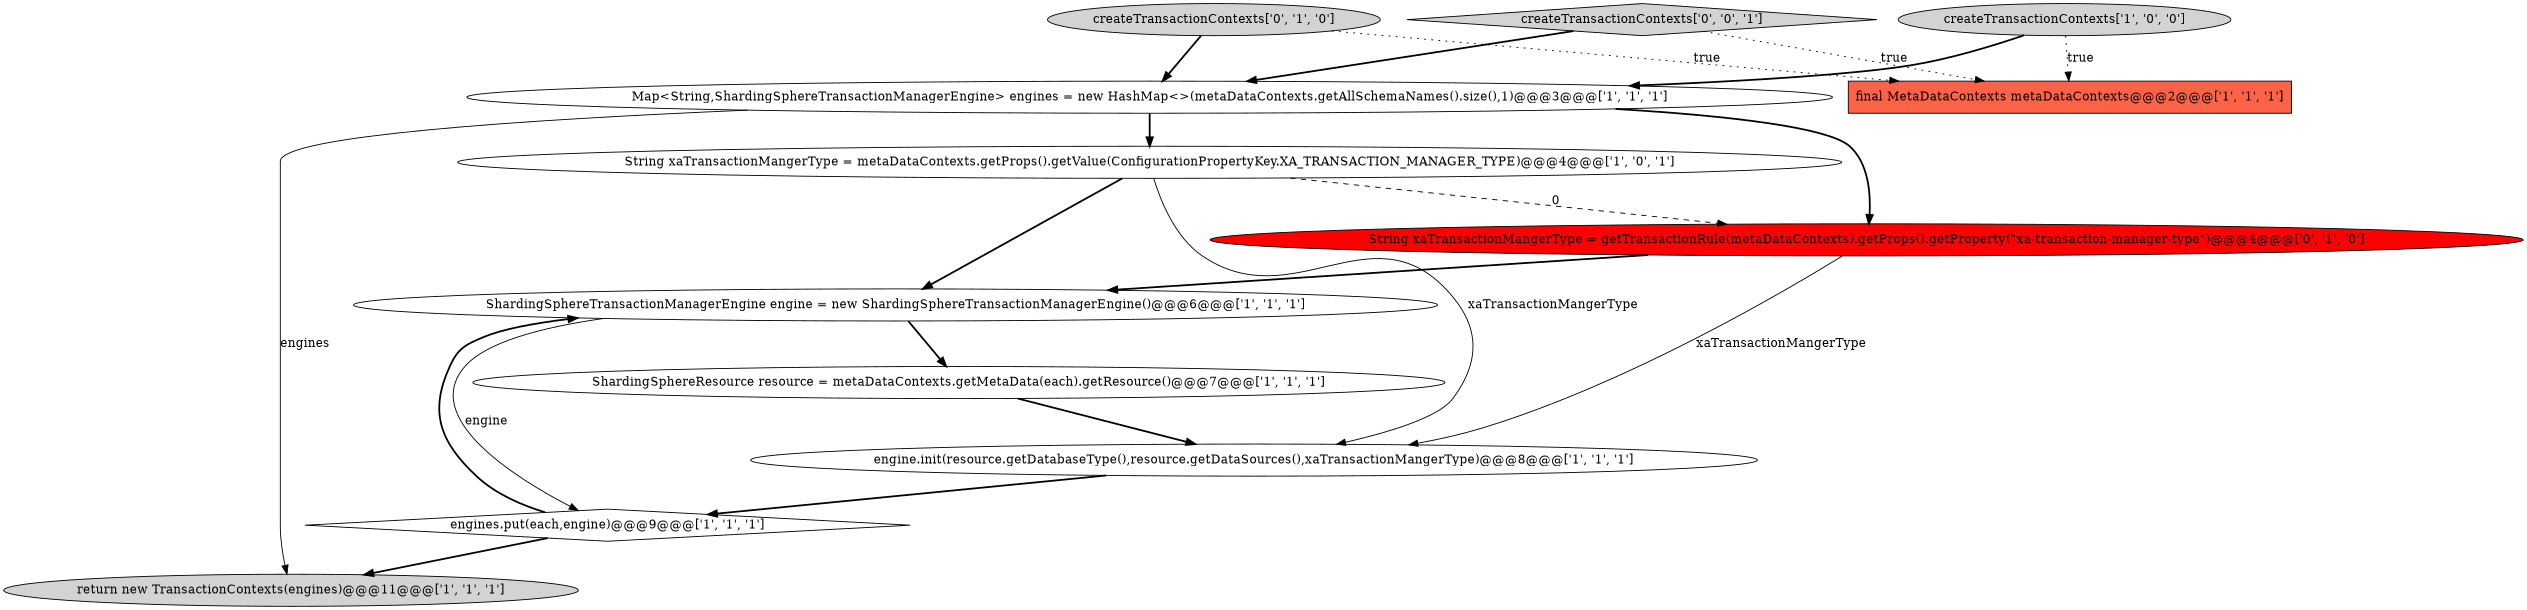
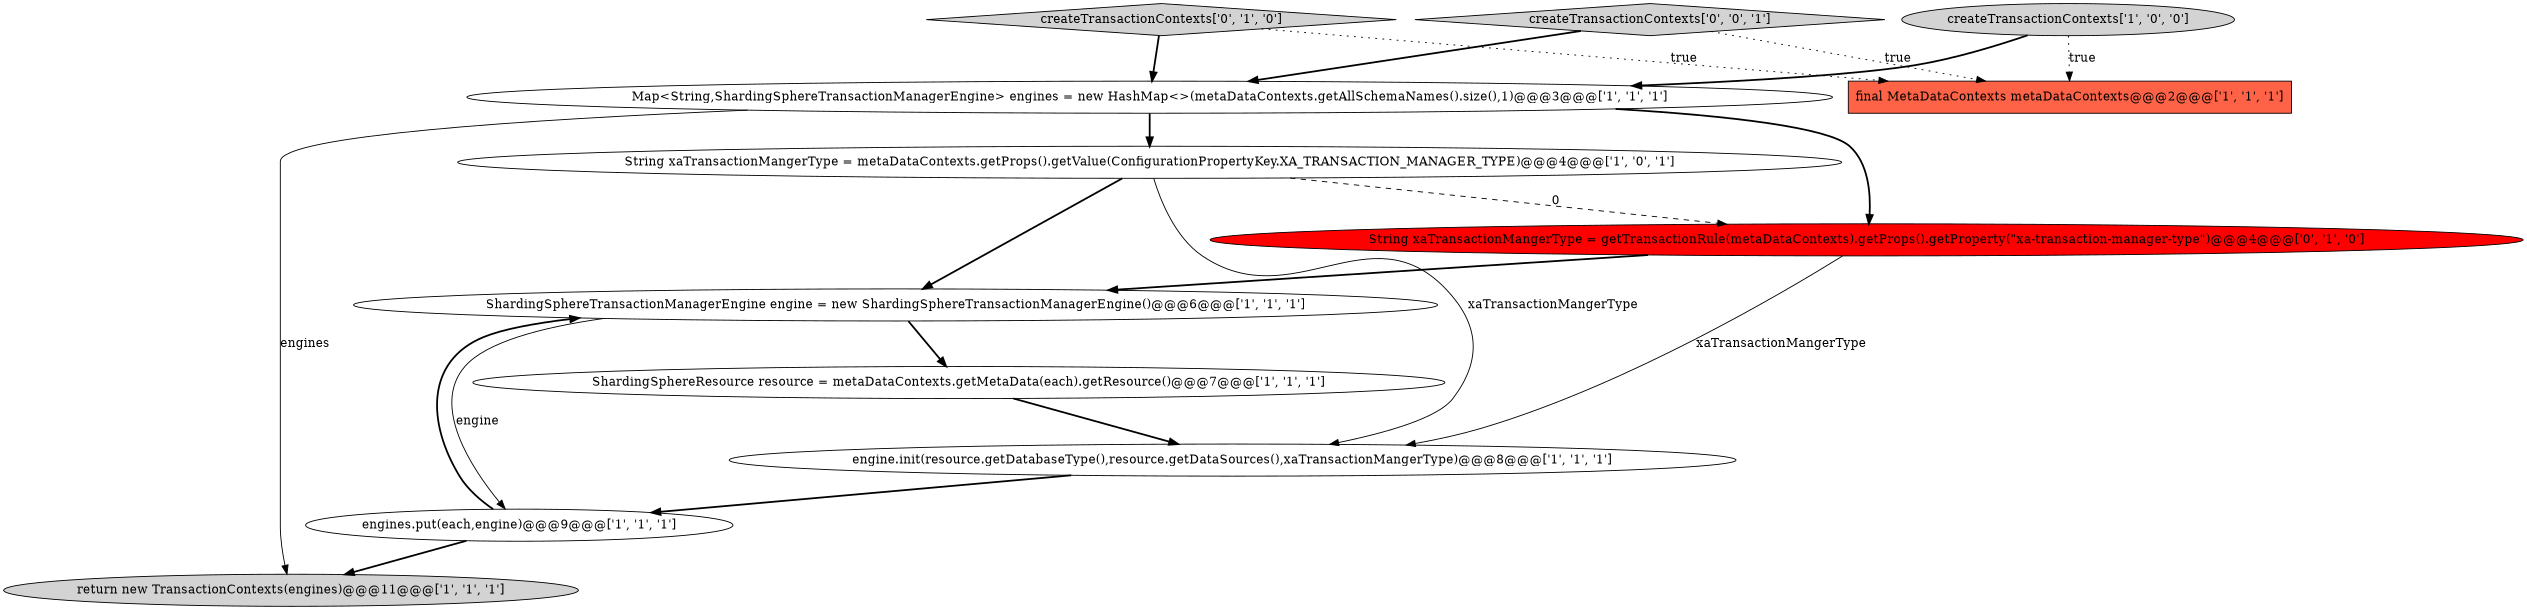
node "createTransactionContexts['0', '1', '0']": shape ellipse -> diamond
node "engines.put(each,engine)@@@9@@@['1', '1', '1']": shape diamond -> ellipse
